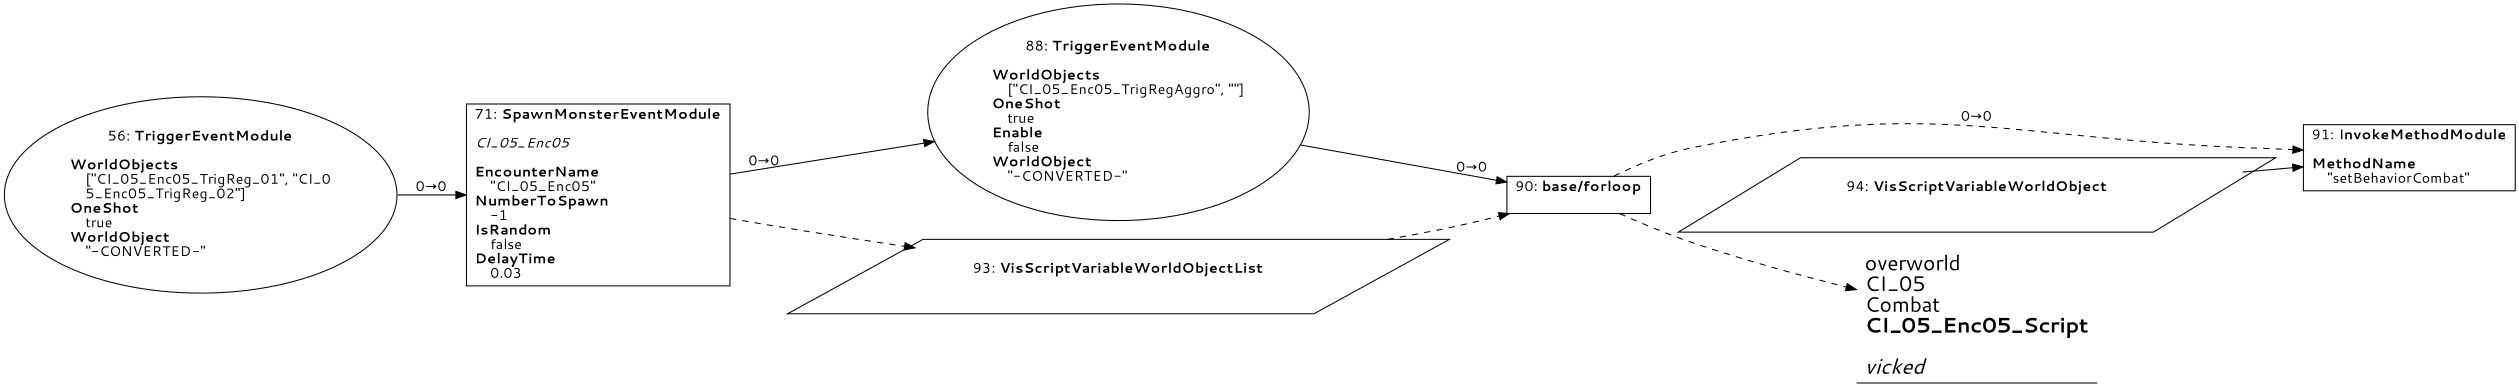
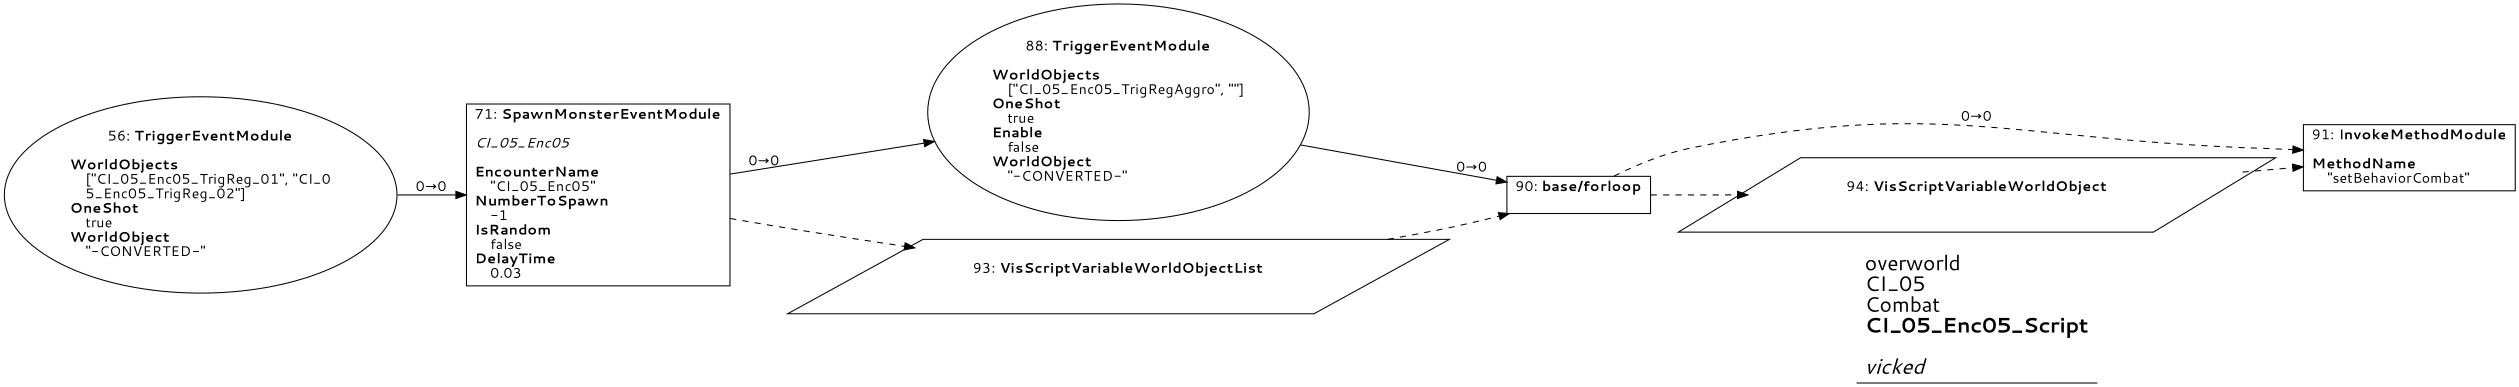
edge "94:" -> "91:": style solid -> dashed
edge "90:" -> "overworld": now "90:" -> "94:"
